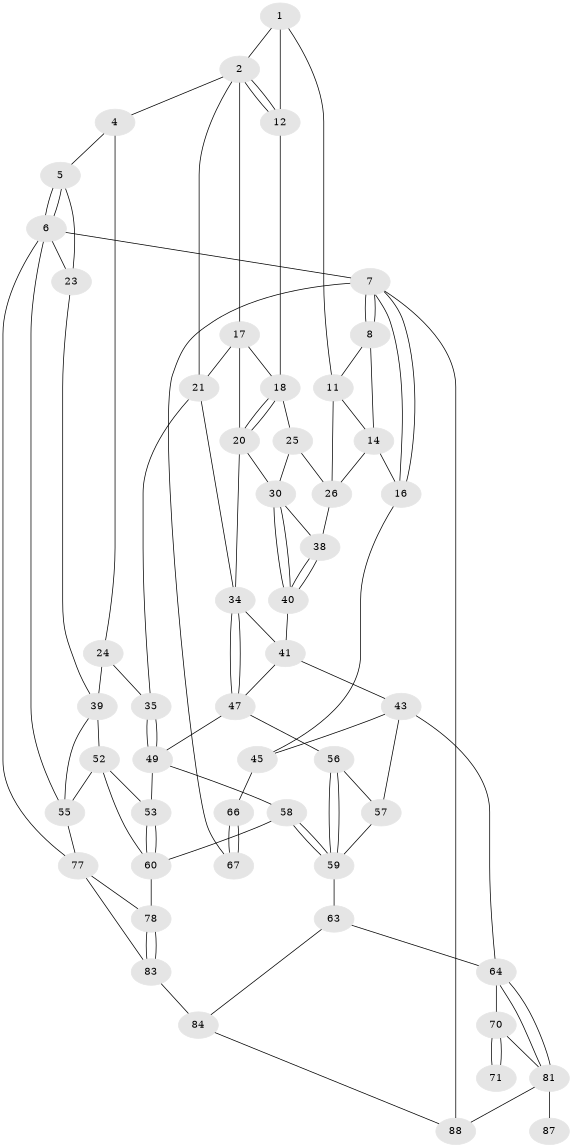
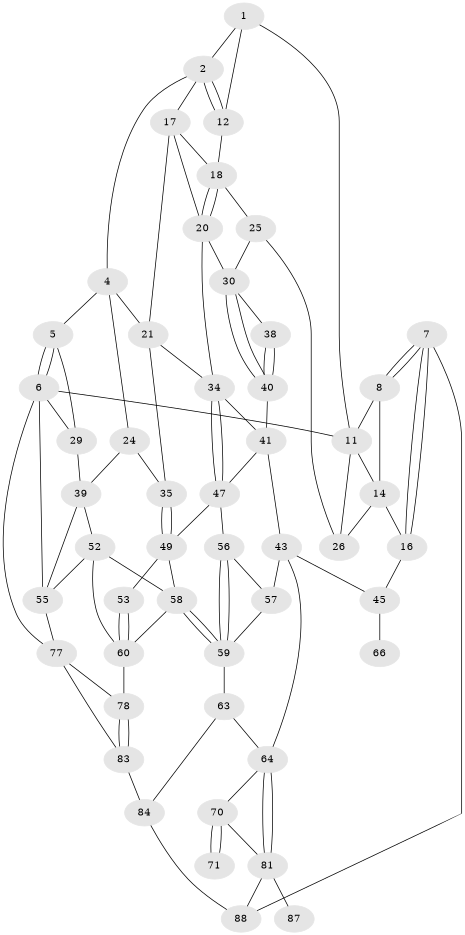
edge "2" -- "21": now "4" -- "21"
edge "6" -- "7": now "6" -- "11"
node "23": label "23" -> "29"
edge "26" -- "38": removed
edge "52" -- "53": now "52" -- "58"
node "67": removed
